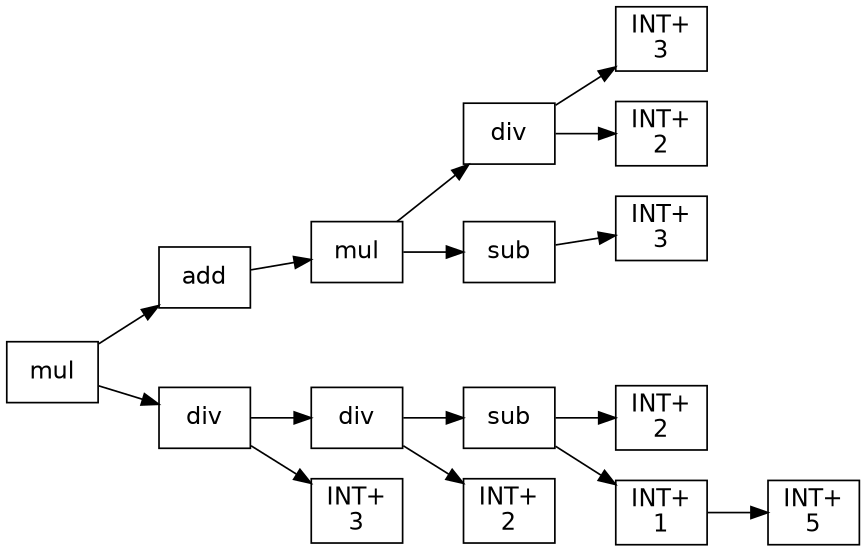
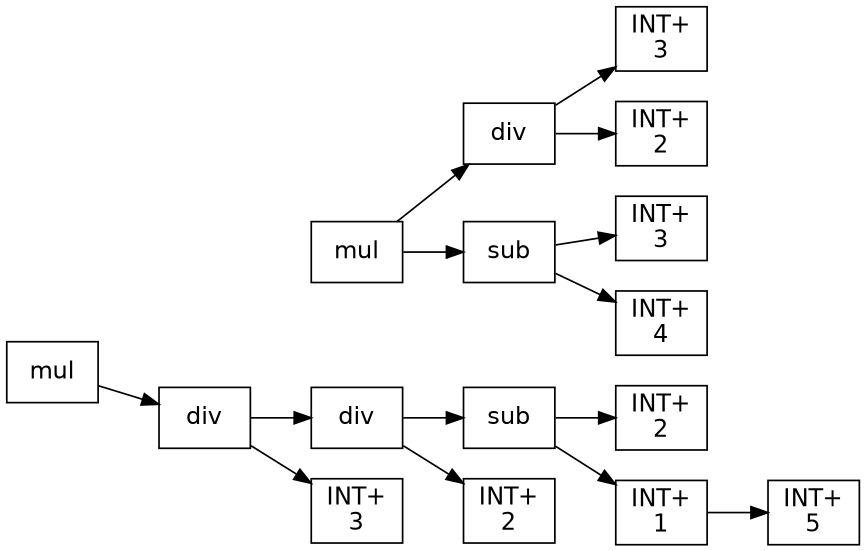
node "add": removed
node "INT+ 4": added
